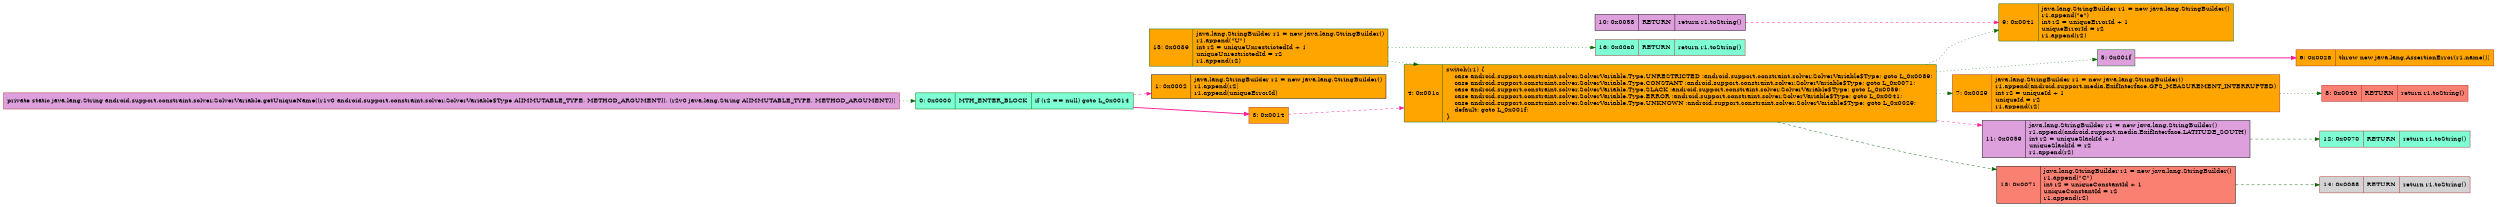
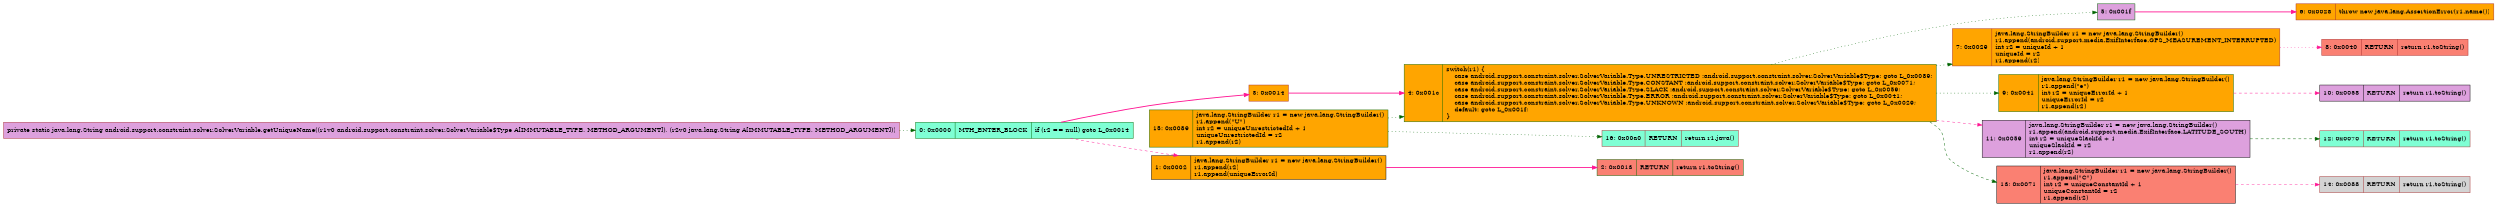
edge "10: 0x0058" -> "9: 0x0041": reversed
node "16: 0x00a0": text "return r1.toString()" -> "return r1.java()"
edge "7: 0x0029" -> "8: 0x0040": color darkgreen -> deeppink
edge "3: 0x0014" -> "4: 0x001c": style dashed -> bold
node "2: 0x0013": added
edge "13: 0x0071" -> "14: 0x0088": color darkgreen -> deeppink
